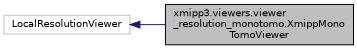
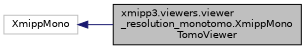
node "LocalResolutionViewer": label "LocalResolutionViewer" -> "XmippMono"
